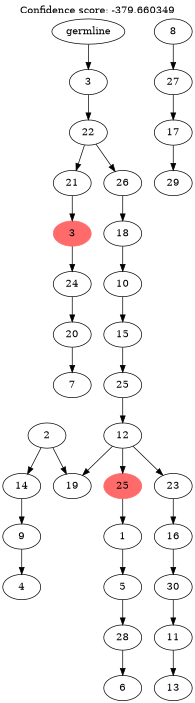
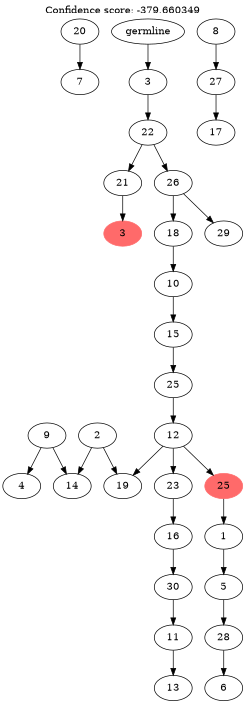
edge "17" -> "29": now "26" -> "29"
node "24": removed
edge "14" -> "9": reversed
